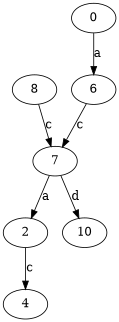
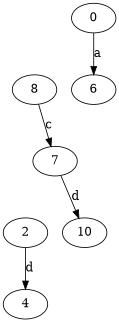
edge "6" -> "7": removed, label "c"
edge "7" -> "2": removed, label "a"
edge "2" -> "4": label "c" -> "d"
